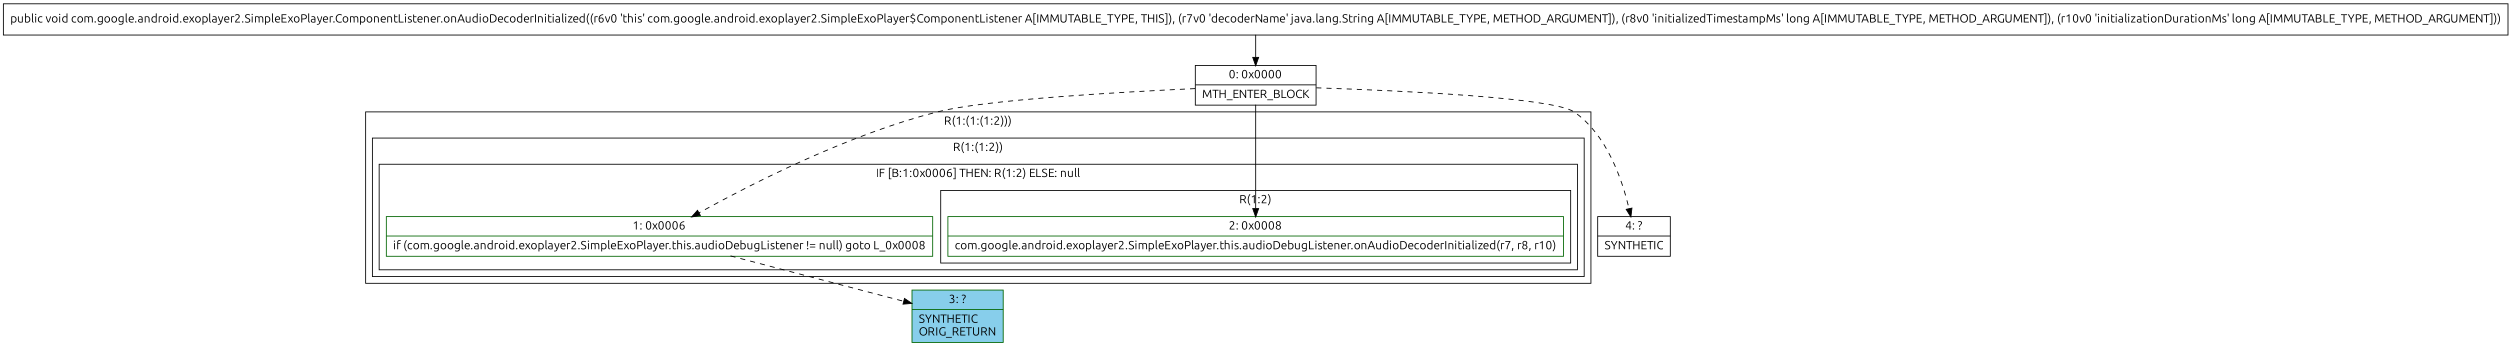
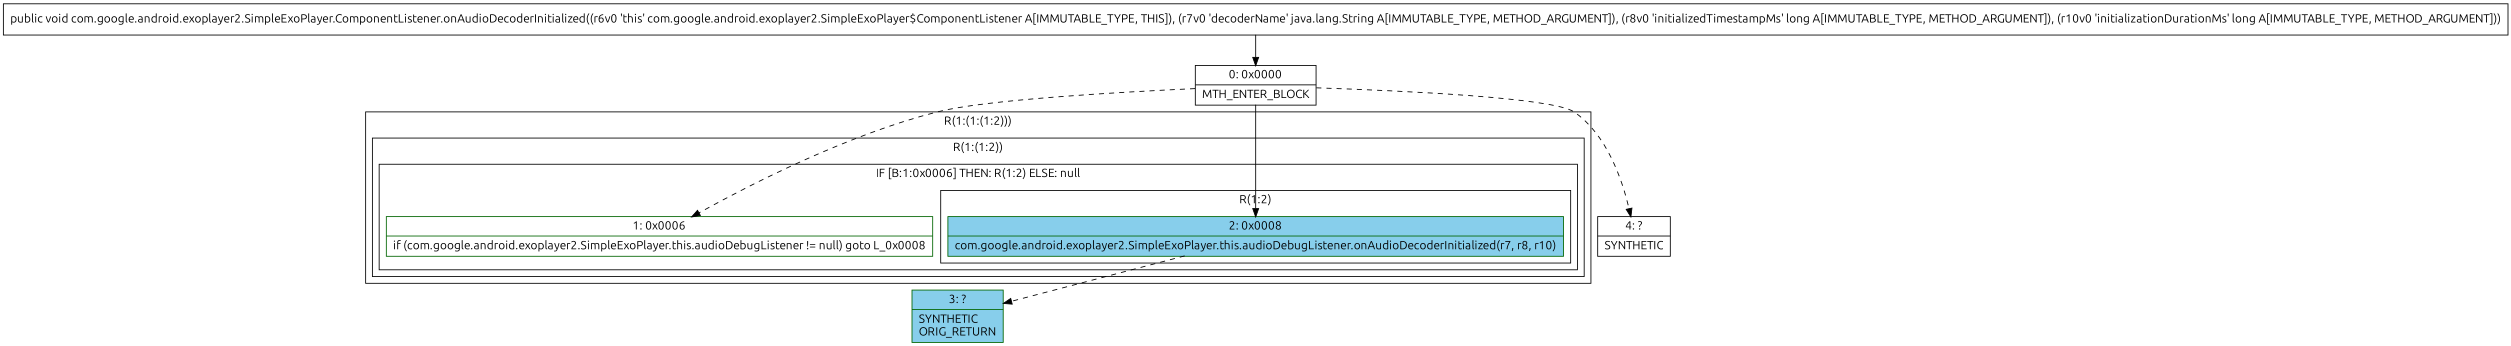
node "2: 0x0008": fillcolor white -> skyblue
edge "1: 0x0006" -> "3: ?": now "2: 0x0008" -> "3: ?"
